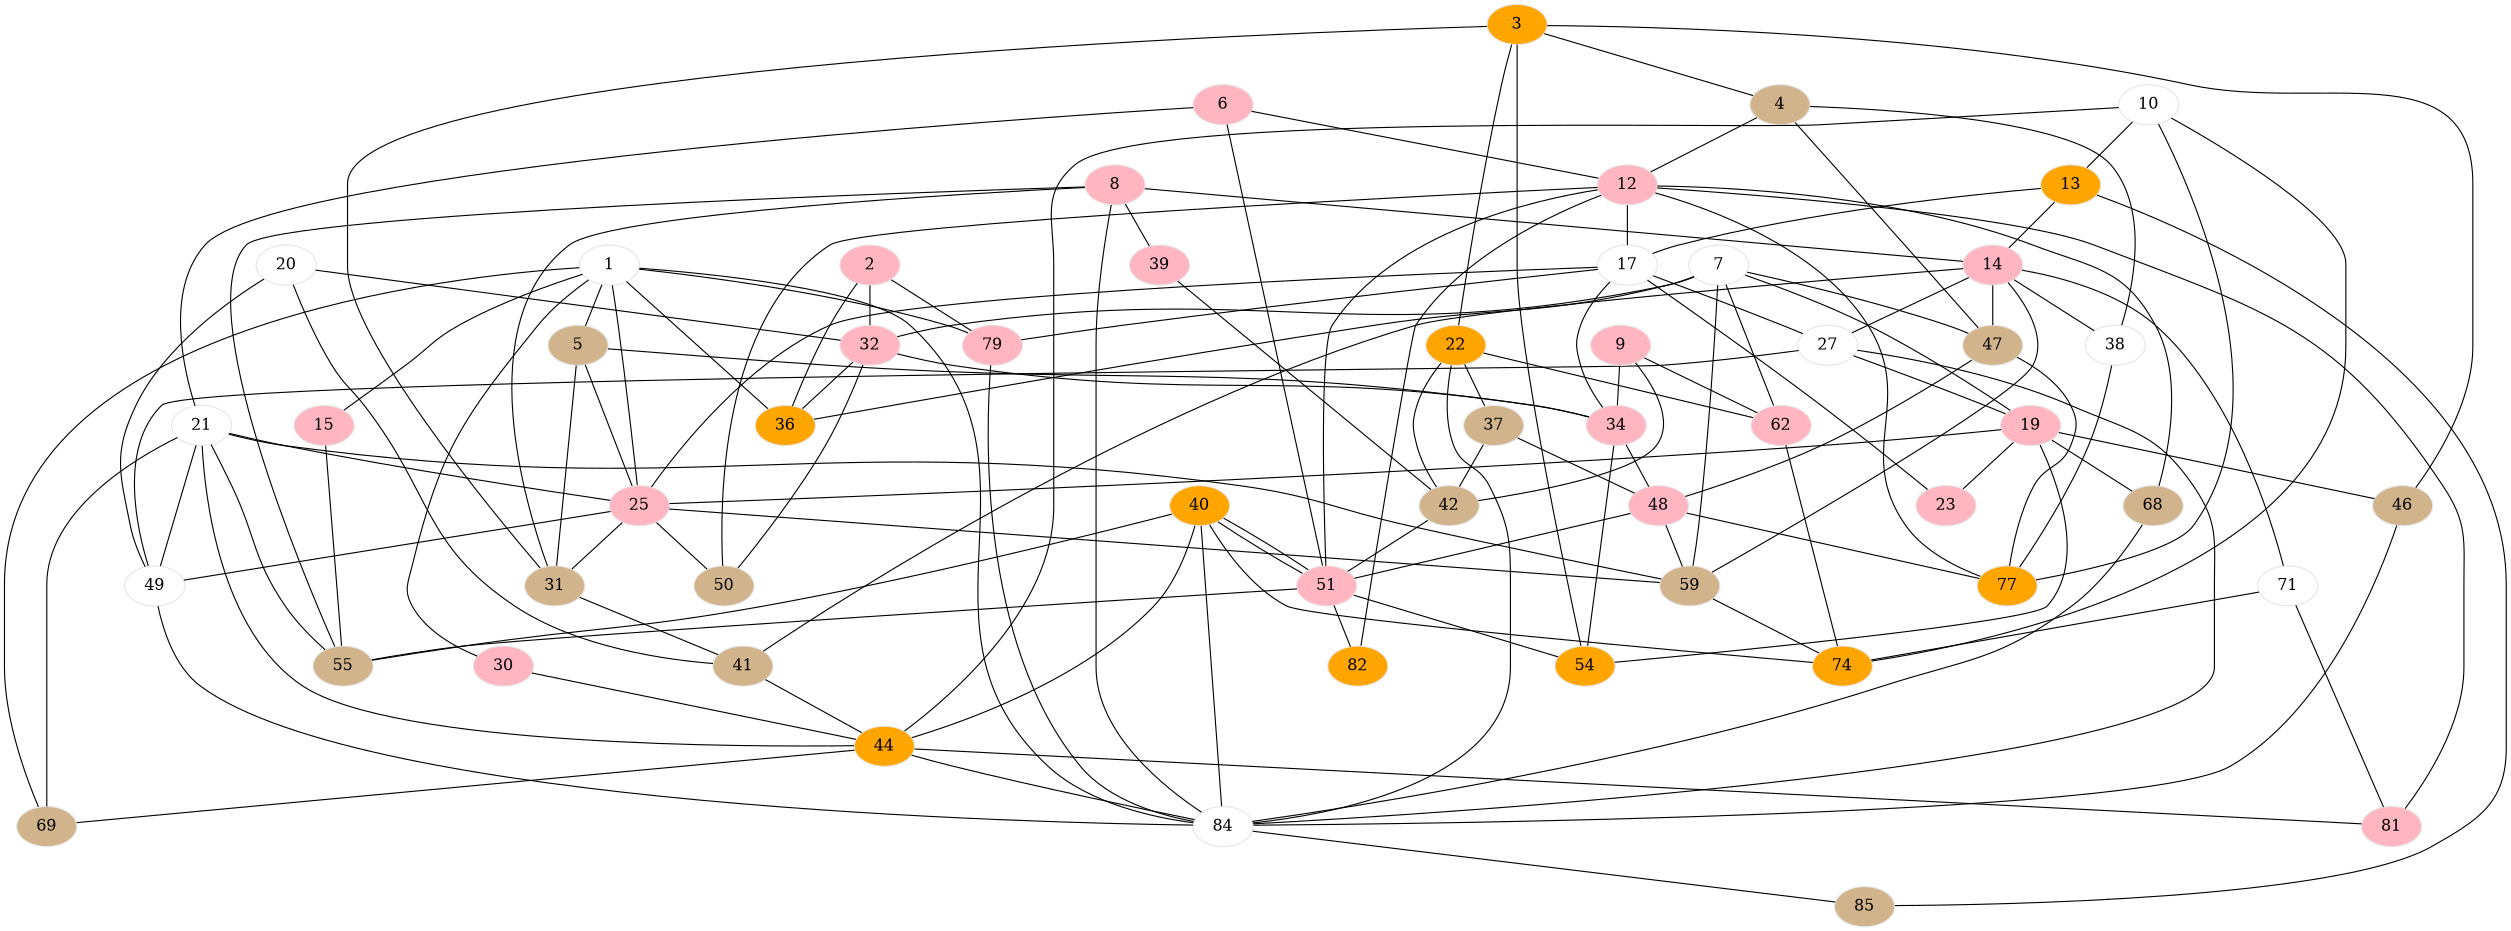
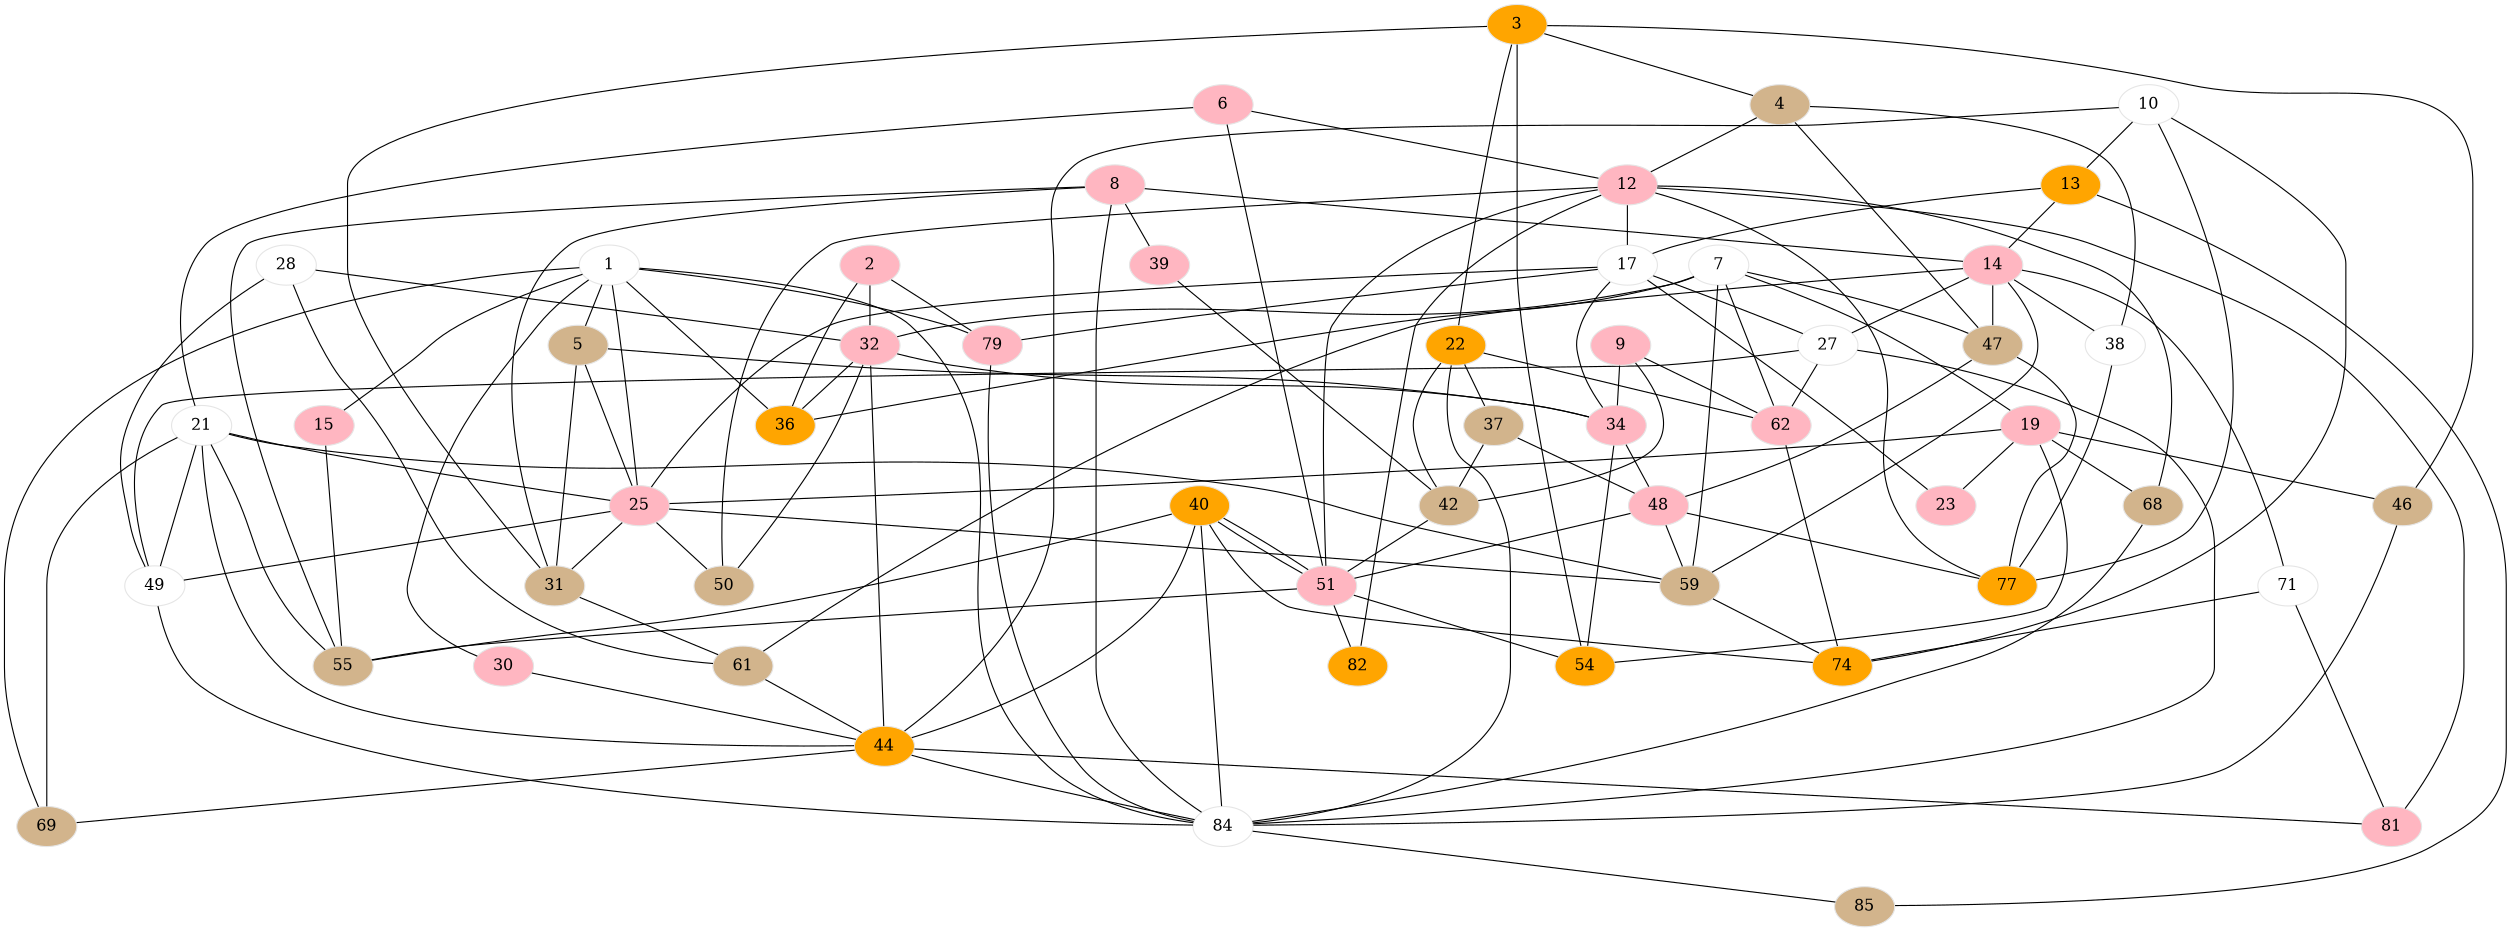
node "20": label "20" -> "28"
edge "27" -- "19": now "27" -- "62"
edge "32" -- "44": added
node "41": label "41" -> "61"
